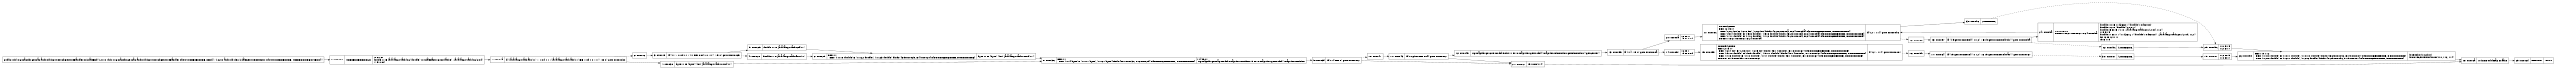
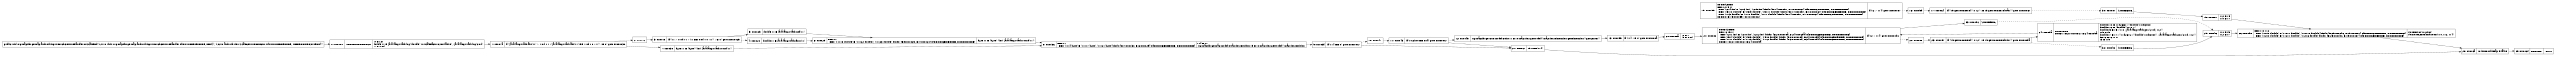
node "15: 0x0059": text "INLINE_START" -> "LOOP_START"
node "14: 0x0057": removed
